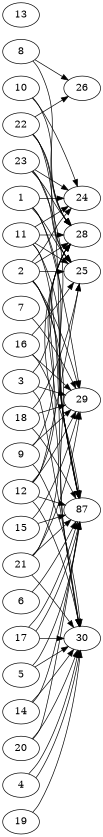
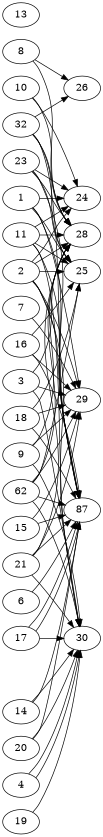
node "22": label "22" -> "32"
node "12": label "12" -> "62"
node "5": removed
